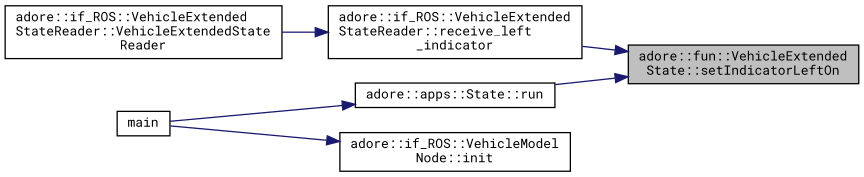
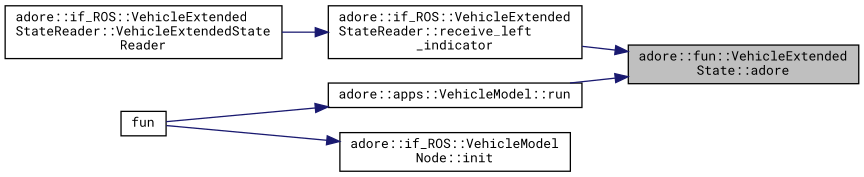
node "adore::fun::VehicleExtended State::setIndicatorLeftOn": label "adore::fun::VehicleExtended State::setIndicatorLeftOn" -> "adore::fun::VehicleExtended State::adore"
node "adore::apps::State::run": label "adore::apps::State::run" -> "adore::apps::VehicleModel::run"
node "main": label "main" -> "fun"
